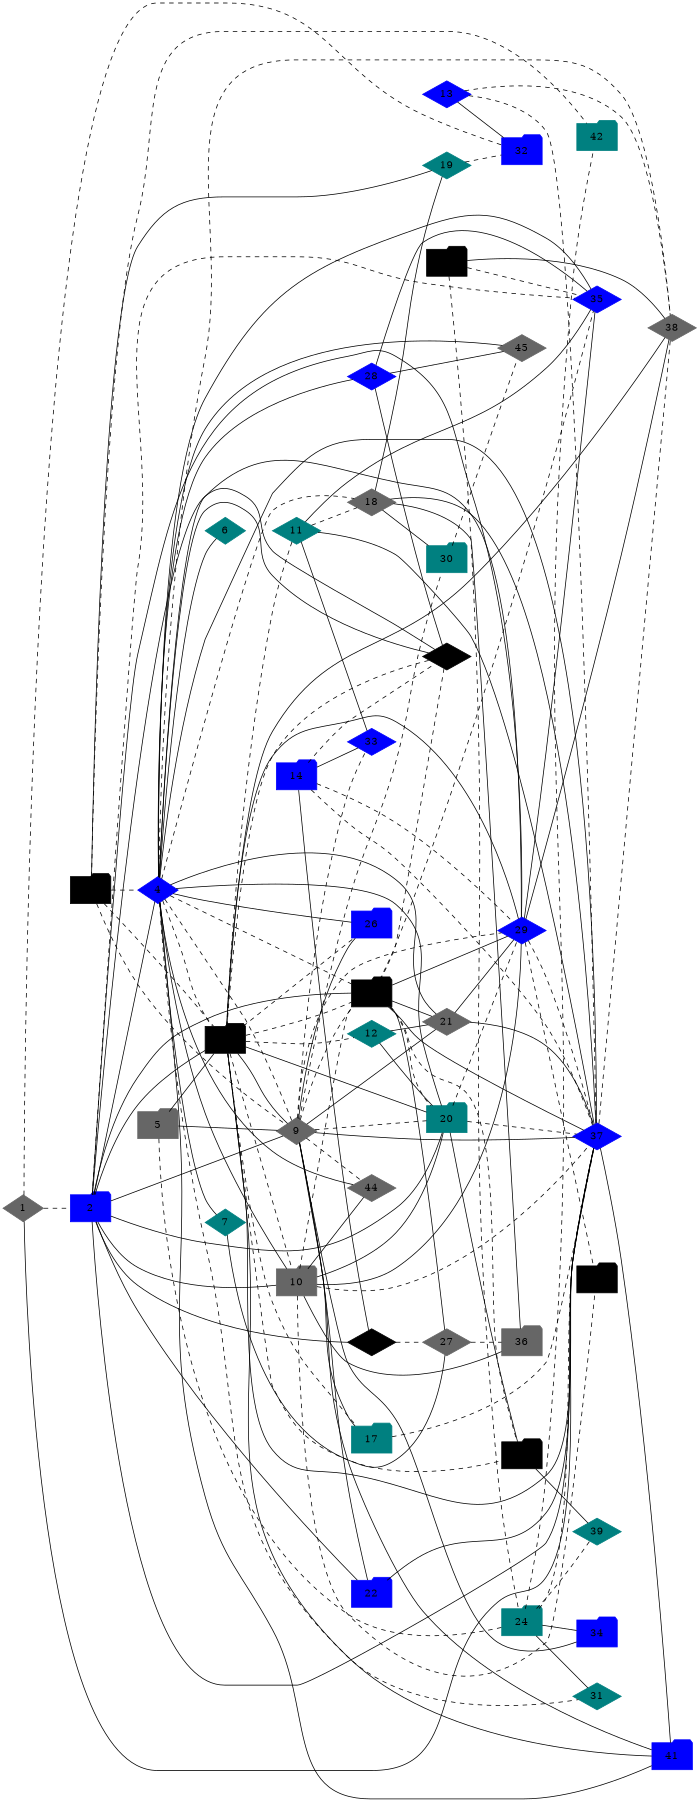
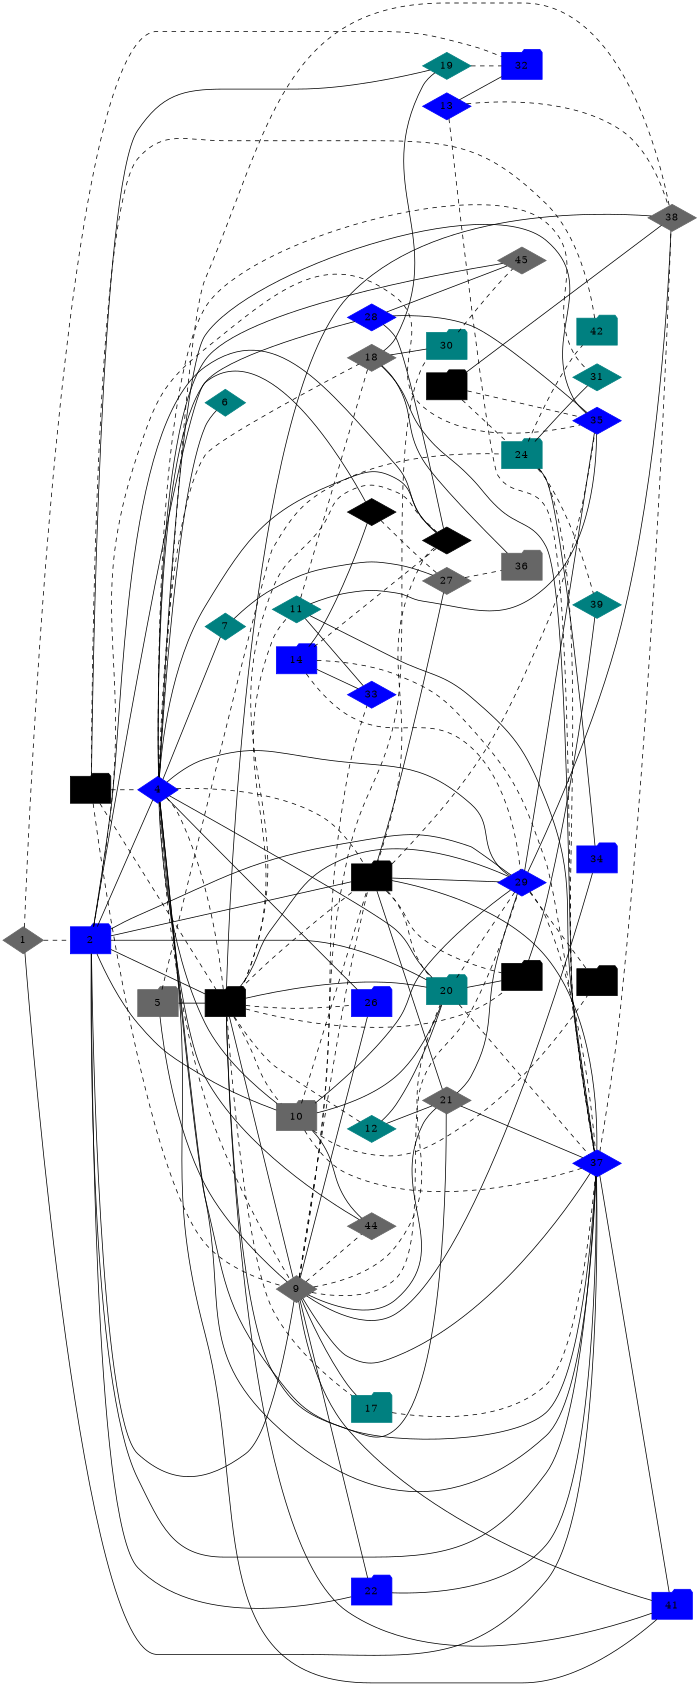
edge "10" -- "36": removed
